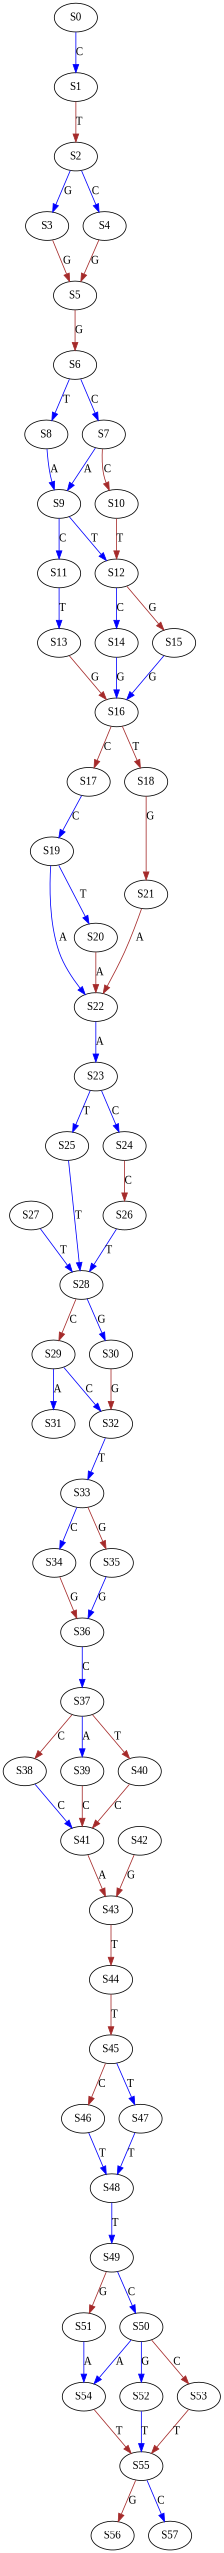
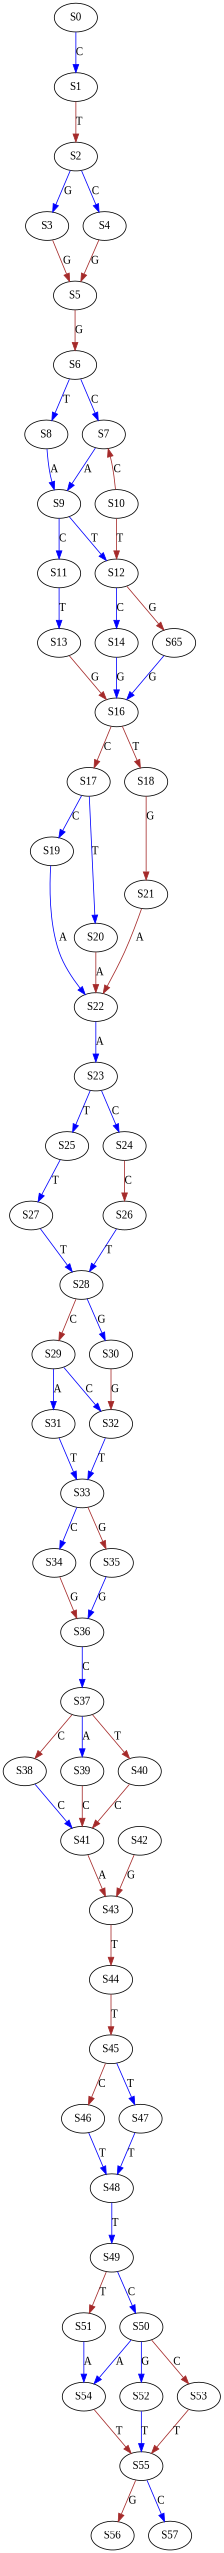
edge "S7" -> "S10": reversed
node "S15": label "S15" -> "S65"
edge "S19" -> "S20": now "S17" -> "S20"
edge "S25" -> "S28": now "S25" -> "S27"
edge "S31" -> "S33": added, label "T"
edge "S49" -> "S51": label "G" -> "T"
